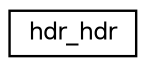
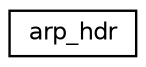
node "hdr_hdr": label "hdr_hdr" -> "arp_hdr"
